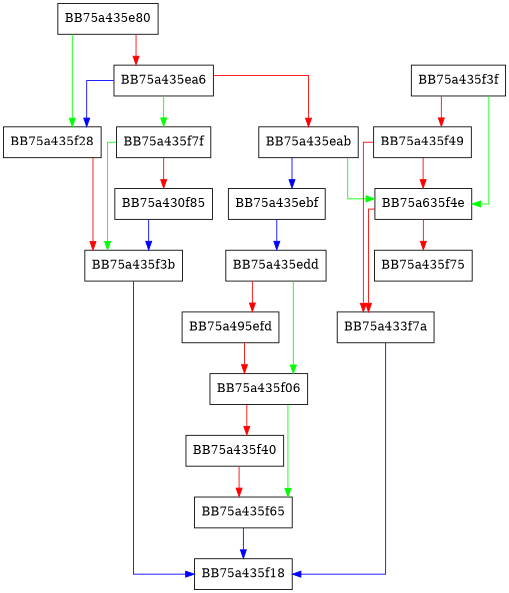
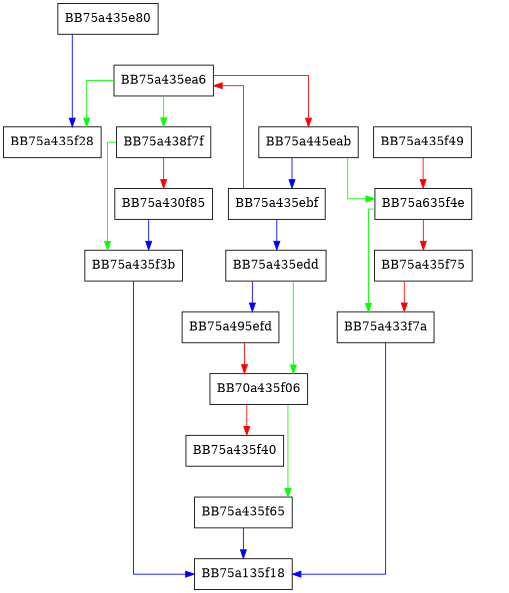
edge "BB75a435e80" -> "BB75a435ea6": now "BB75a435ebf" -> "BB75a435ea6"
edge "BB75a435e80" -> "BB75a435f28": color green -> blue
node "BB75a435f3f": removed
edge "BB75a435ea6" -> "BB75a435f28": color blue -> green
node "BB75a435f7f": label "BB75a435f7f" -> "BB75a438f7f"
node "BB75a435eab": label "BB75a435eab" -> "BB75a445eab"
edge "BB75a435f28" -> "BB75a435f3b": removed
edge "BB75a435f49" -> "BB75a433f7a": now "BB75a435f75" -> "BB75a433f7a"
edge "BB75a635f4e" -> "BB75a433f7a": color red -> green
edge "BB75a435edd" -> "BB75a495efd": color red -> blue
node "BB75a435f06": label "BB75a435f06" -> "BB70a435f06"
edge "BB75a435f40" -> "BB75a435f65": removed
node "BB75a435f18": label "BB75a435f18" -> "BB75a135f18"
